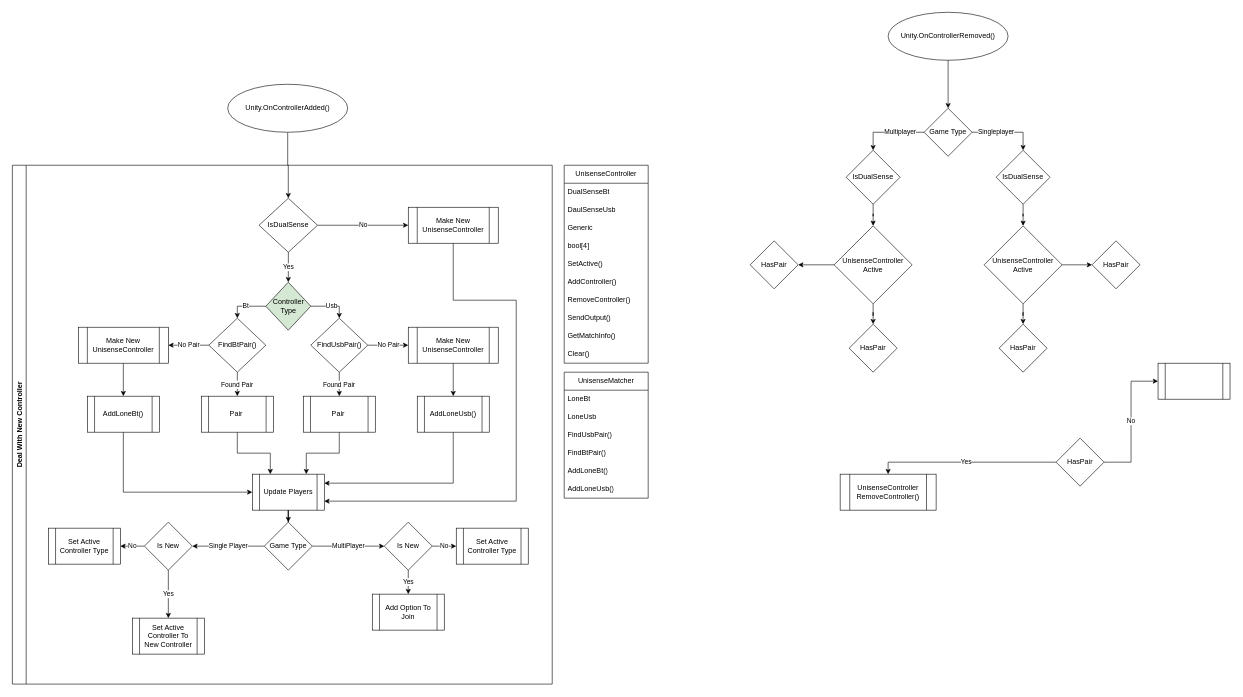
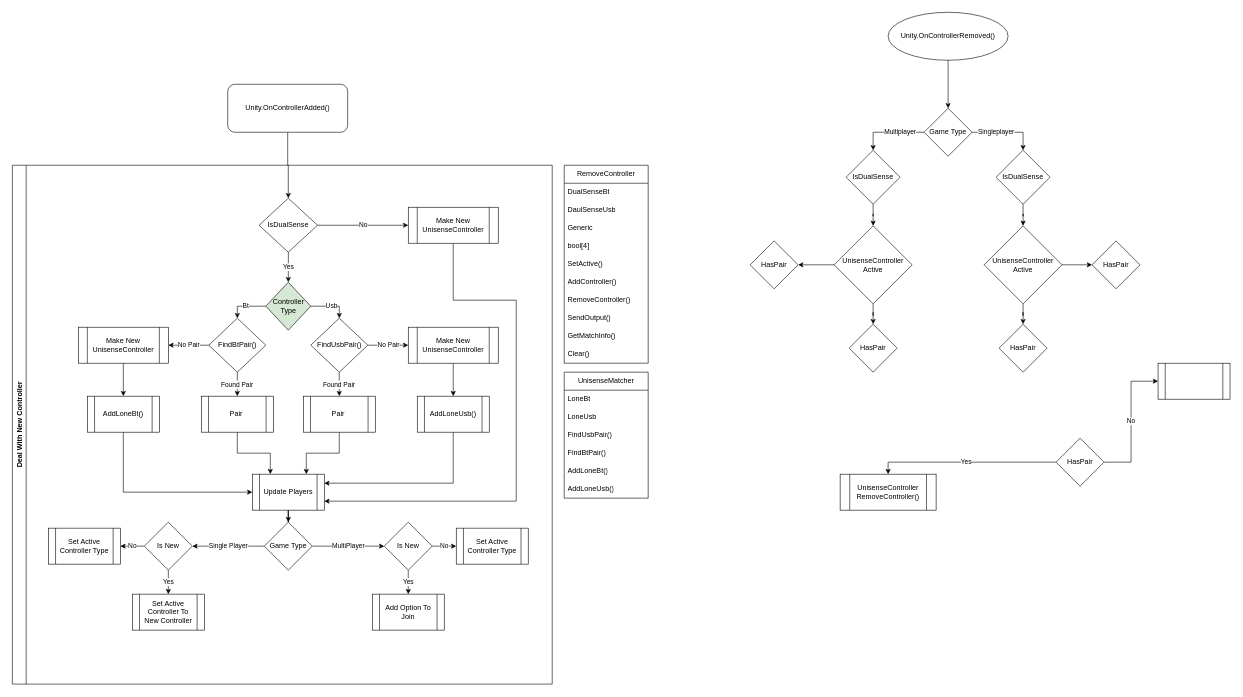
node "Unity.OnControllerAdded()": shape ellipse -> rounded rectangle
node "UnisenseController": label "UnisenseController" -> "RemoveController"
node "Set Active Controller To New Controller": moved (168, 636) -> (168, 612)
